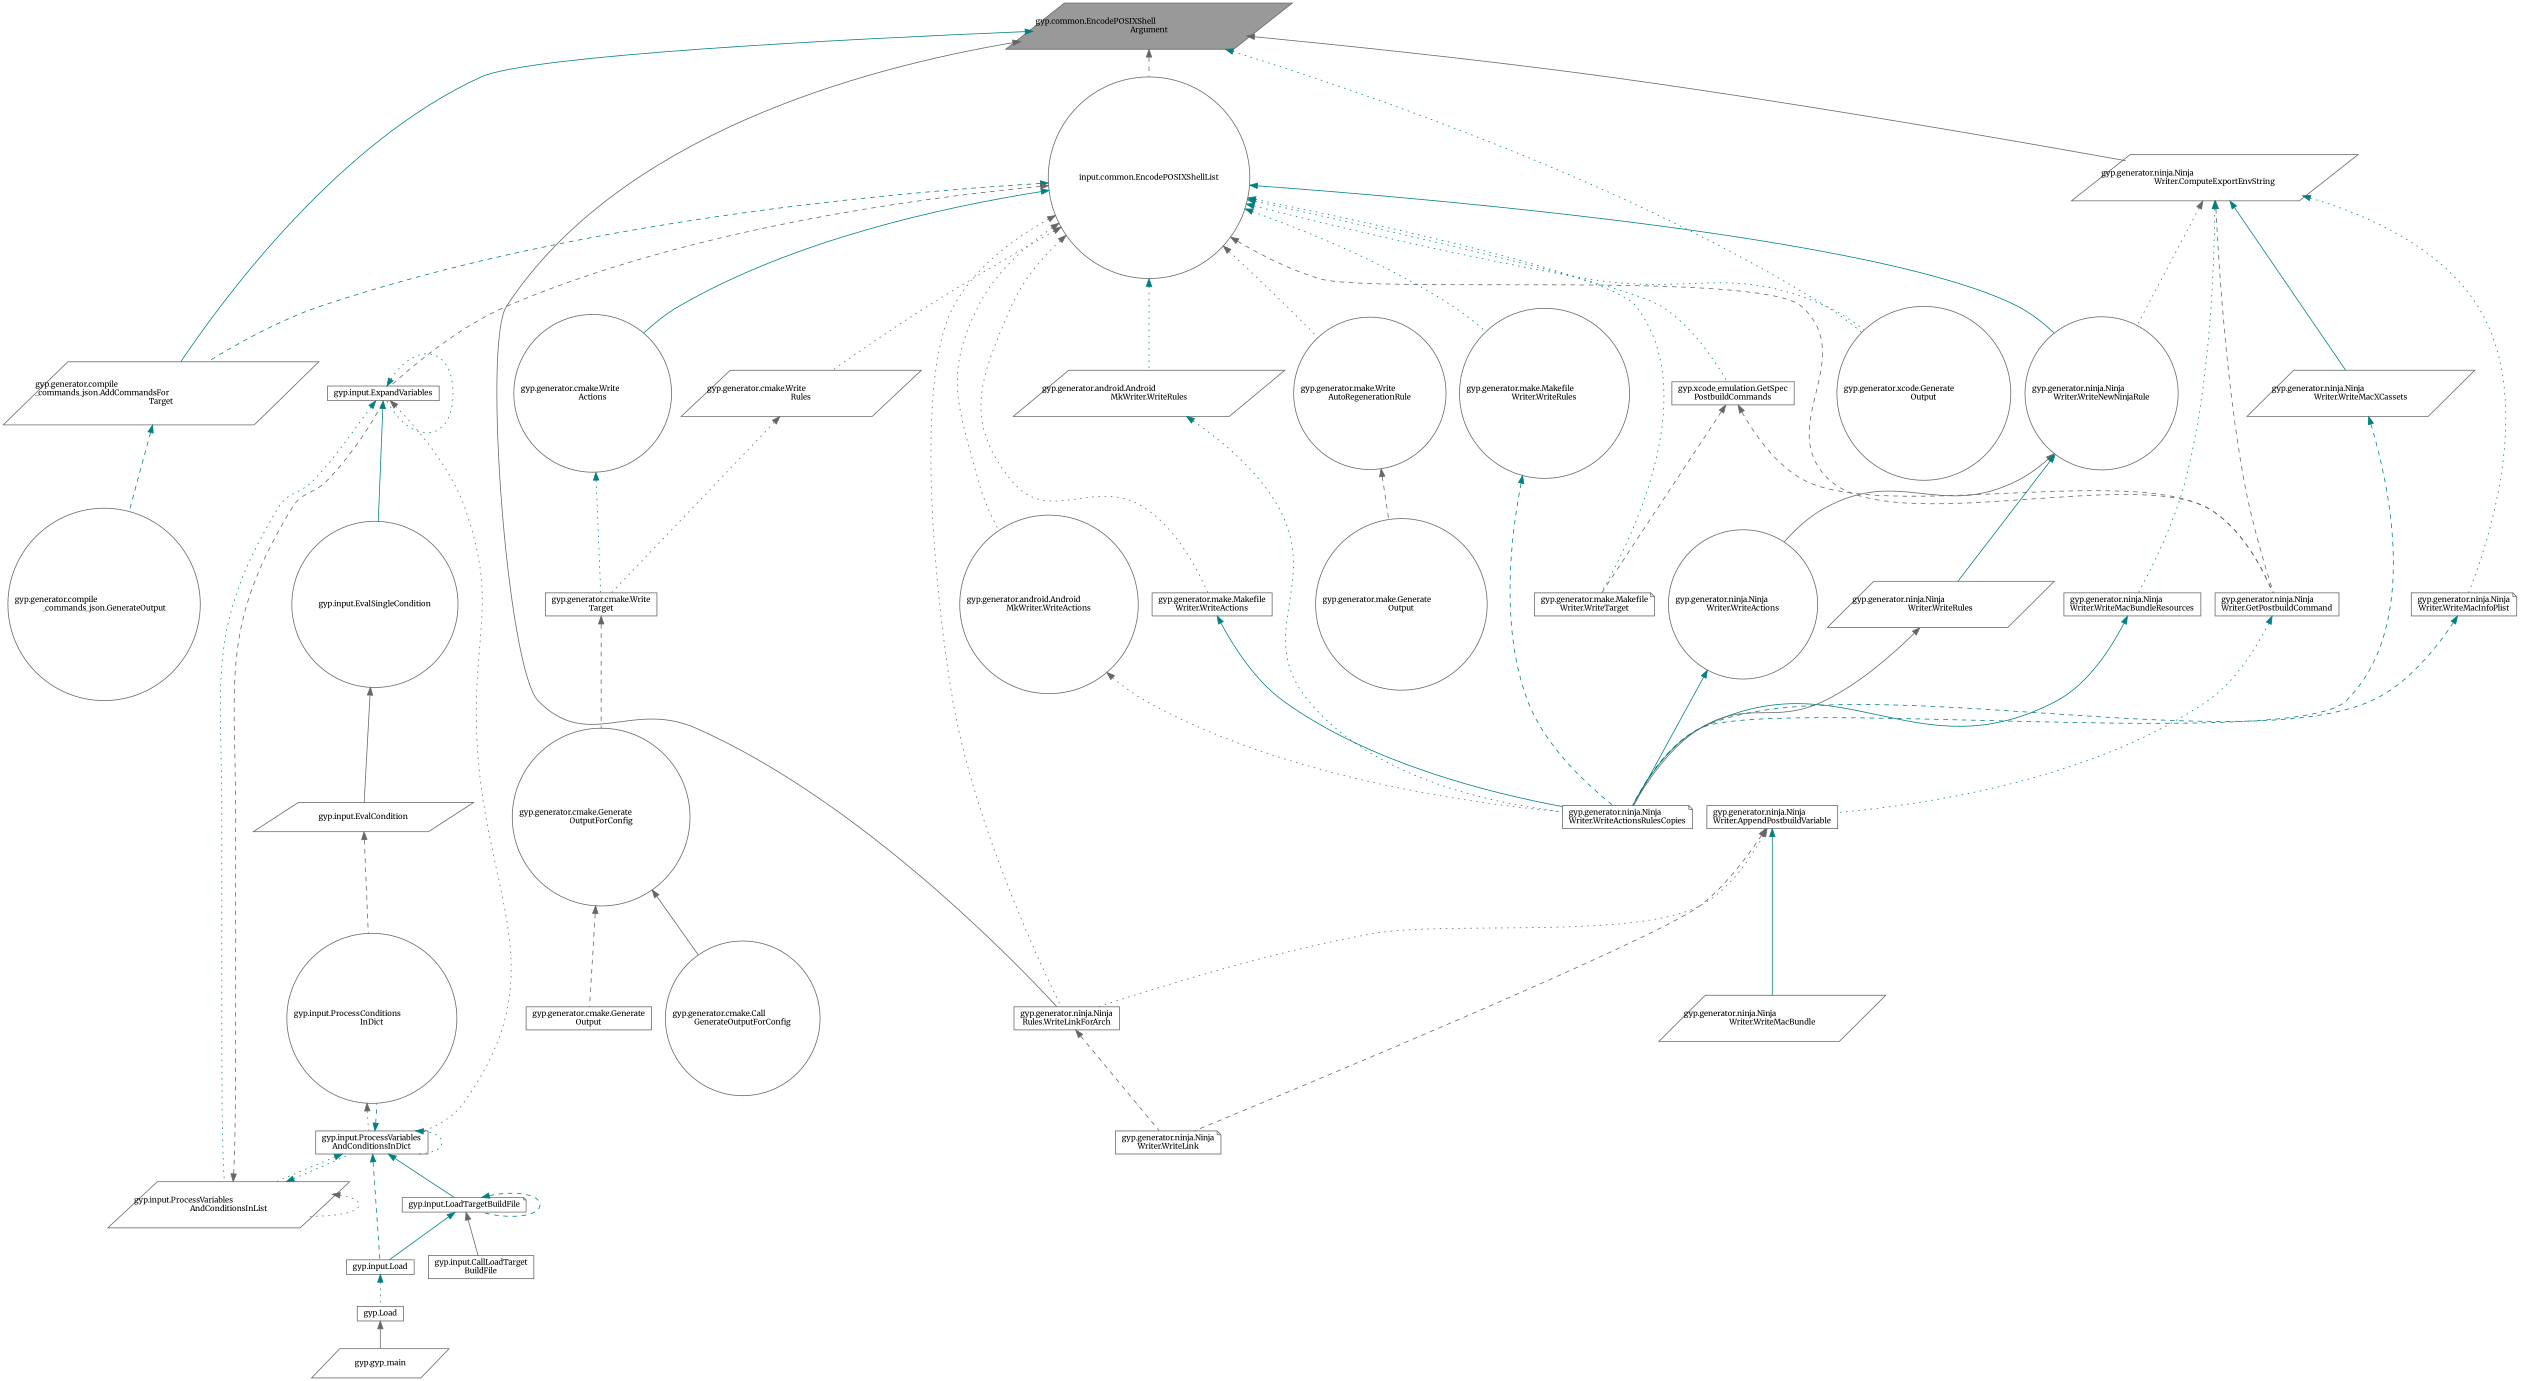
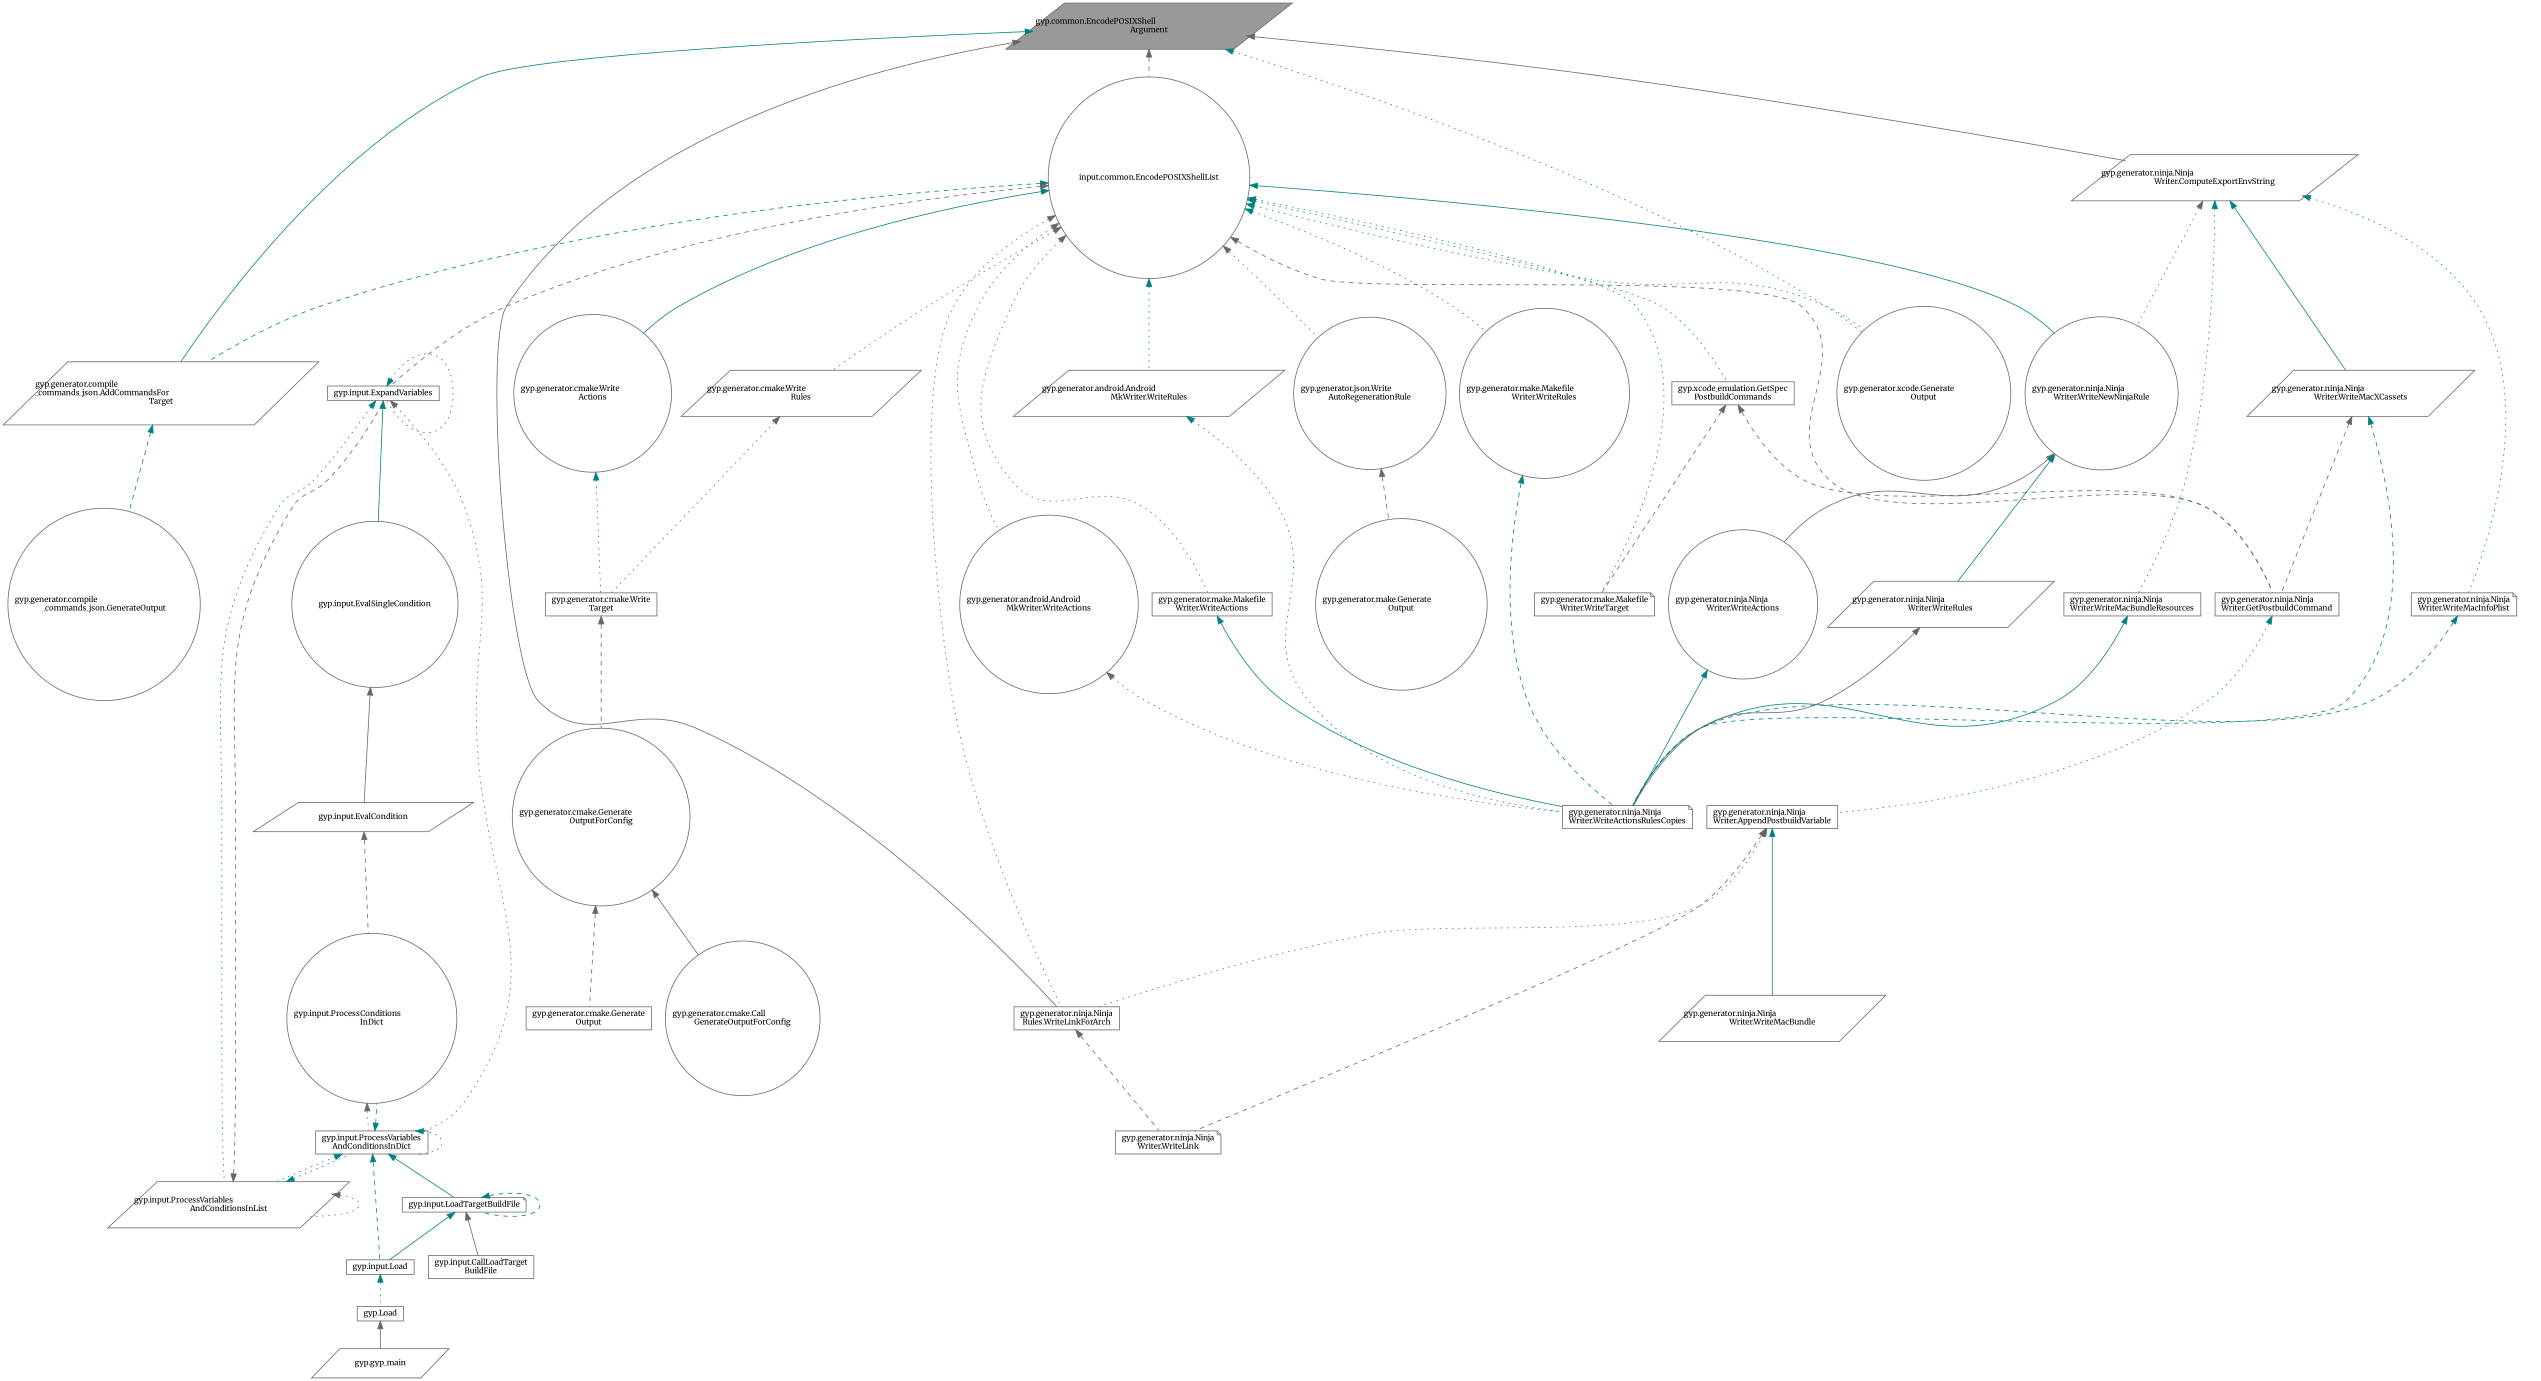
node "gyp.generator.make.Write AutoRegenerationRule": label "gyp.generator.make.Write AutoRegenerationRule" -> "gyp.generator.json.Write AutoRegenerationRule"
edge "gyp.generator.ninja.Ninja Writer.GetPostbuildCommand" -> "gyp.generator.ninja.Ninja Writer.ComputeExportEnvString": now "gyp.generator.ninja.Ninja Writer.GetPostbuildCommand" -> "gyp.generator.ninja.Ninja Writer.WriteMacXCassets"
